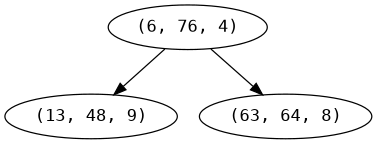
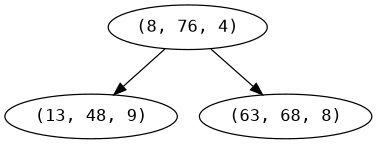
node "(6, 76, 4)": label "(6, 76, 4)" -> "(8, 76, 4)"
node "(63, 64, 8)": label "(63, 64, 8)" -> "(63, 68, 8)"
